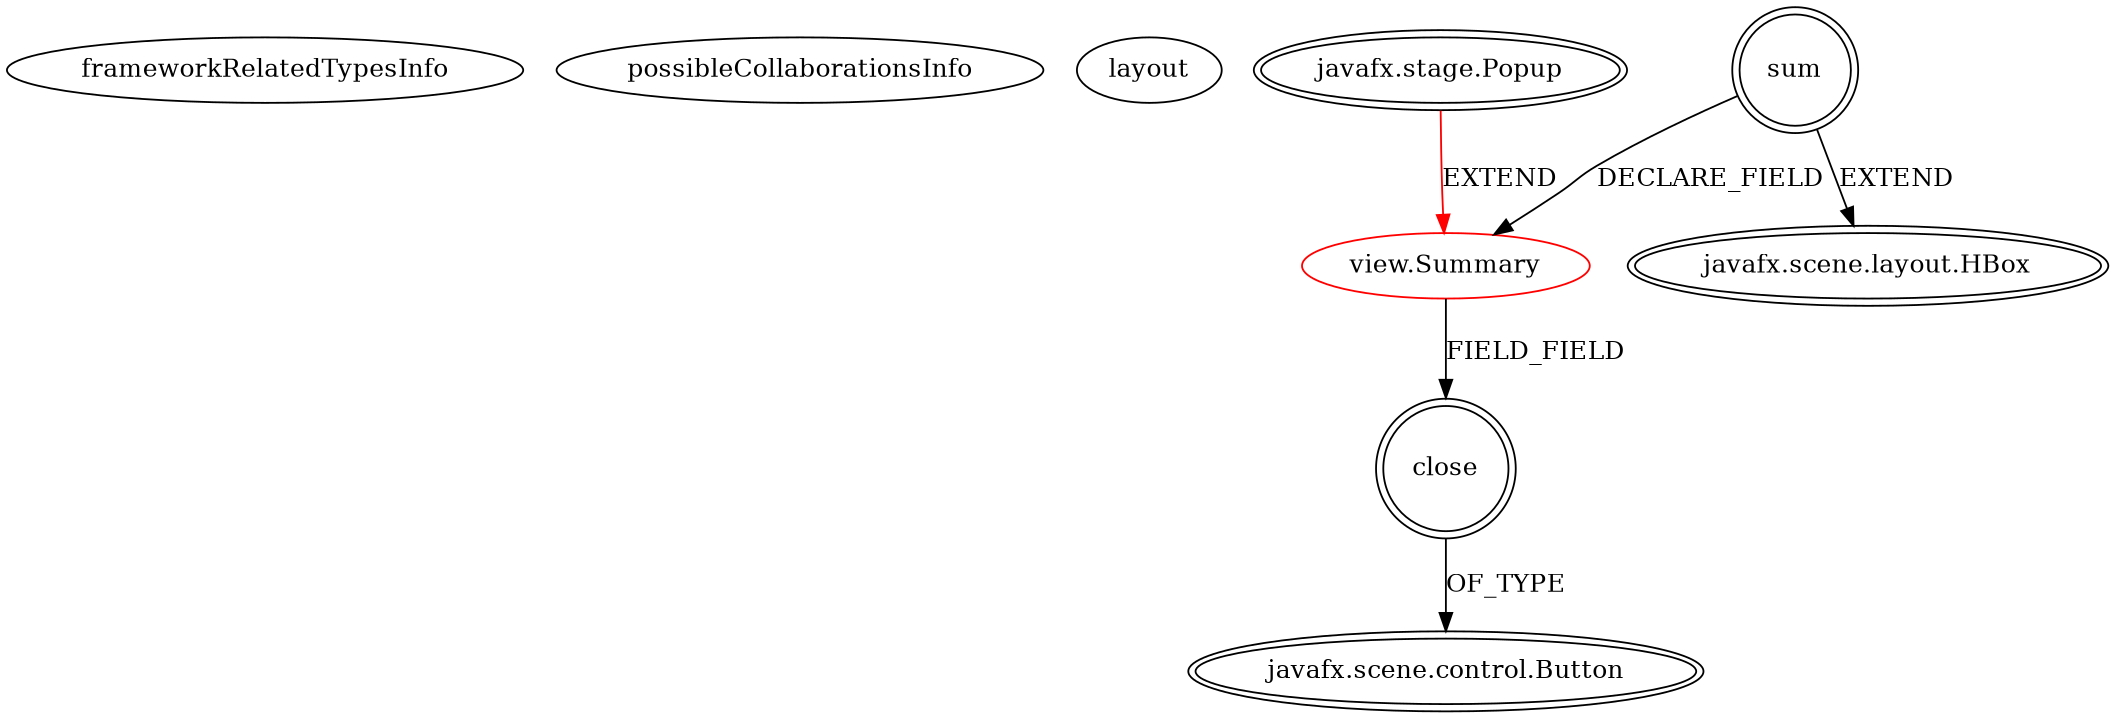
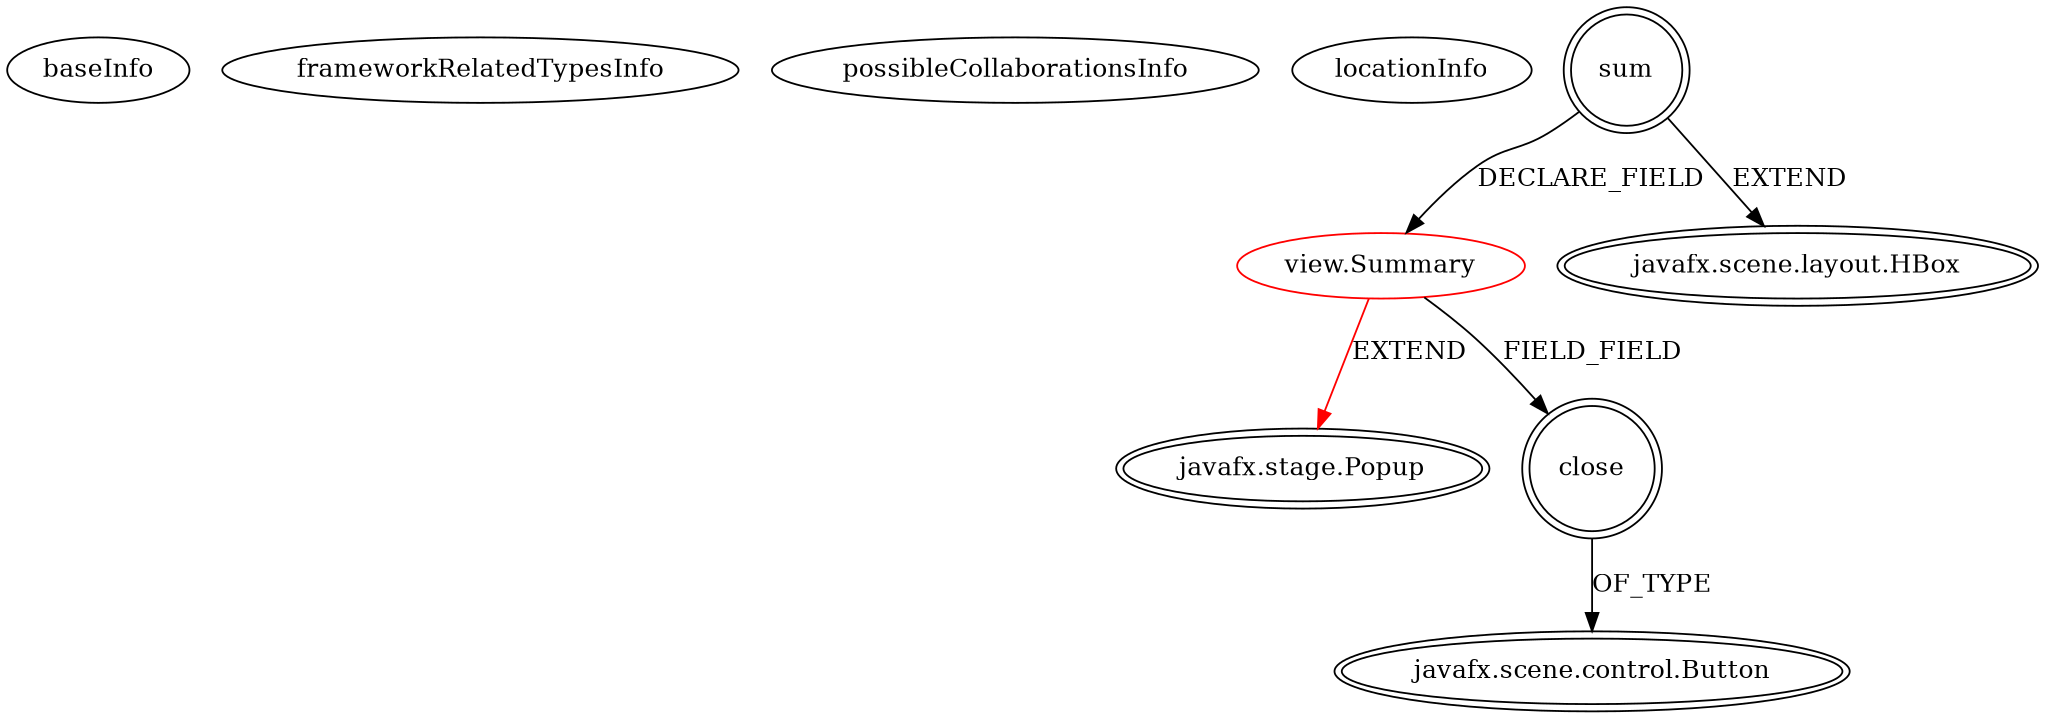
node "baseInfo": added
node "layout": label "layout" -> "locationInfo"
edge "javafx.stage.Popup" -> "view.Summary": reversed
